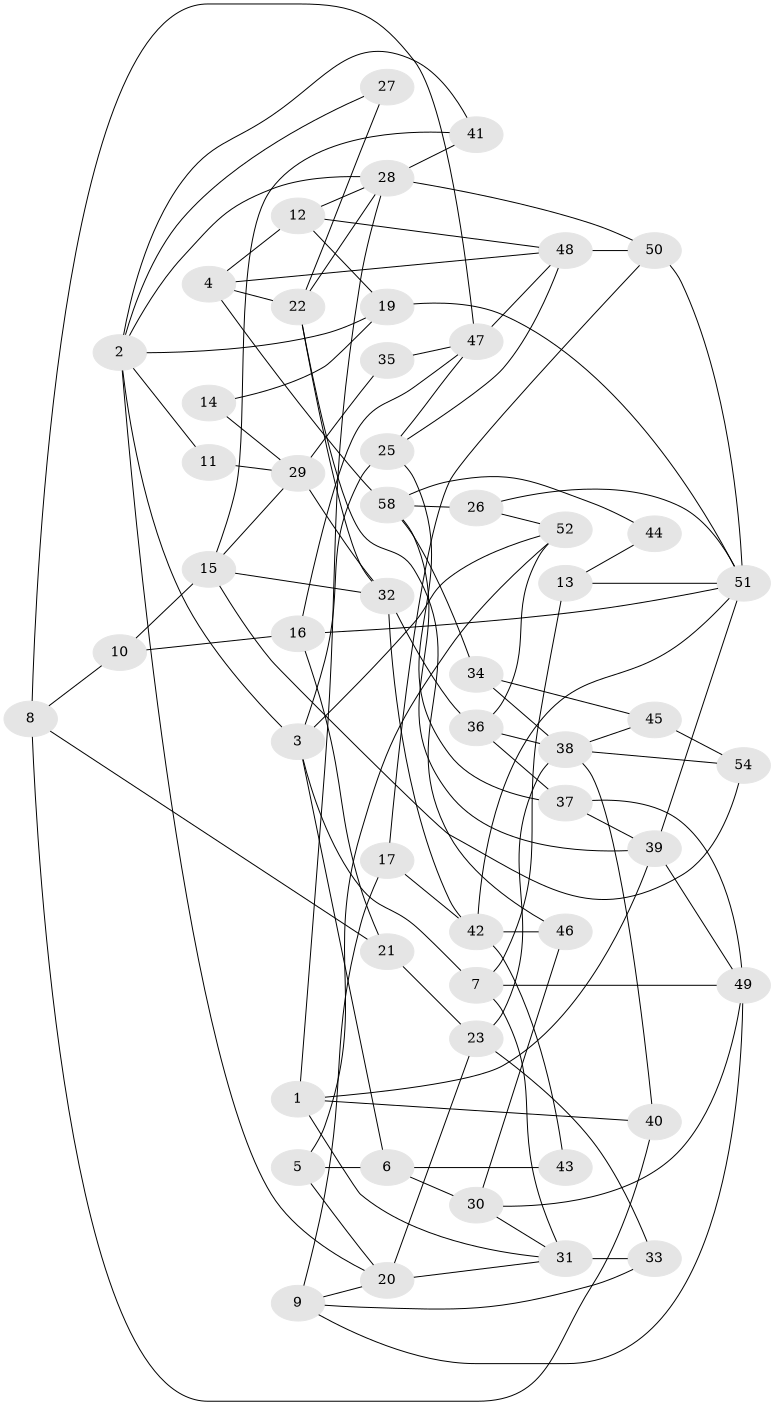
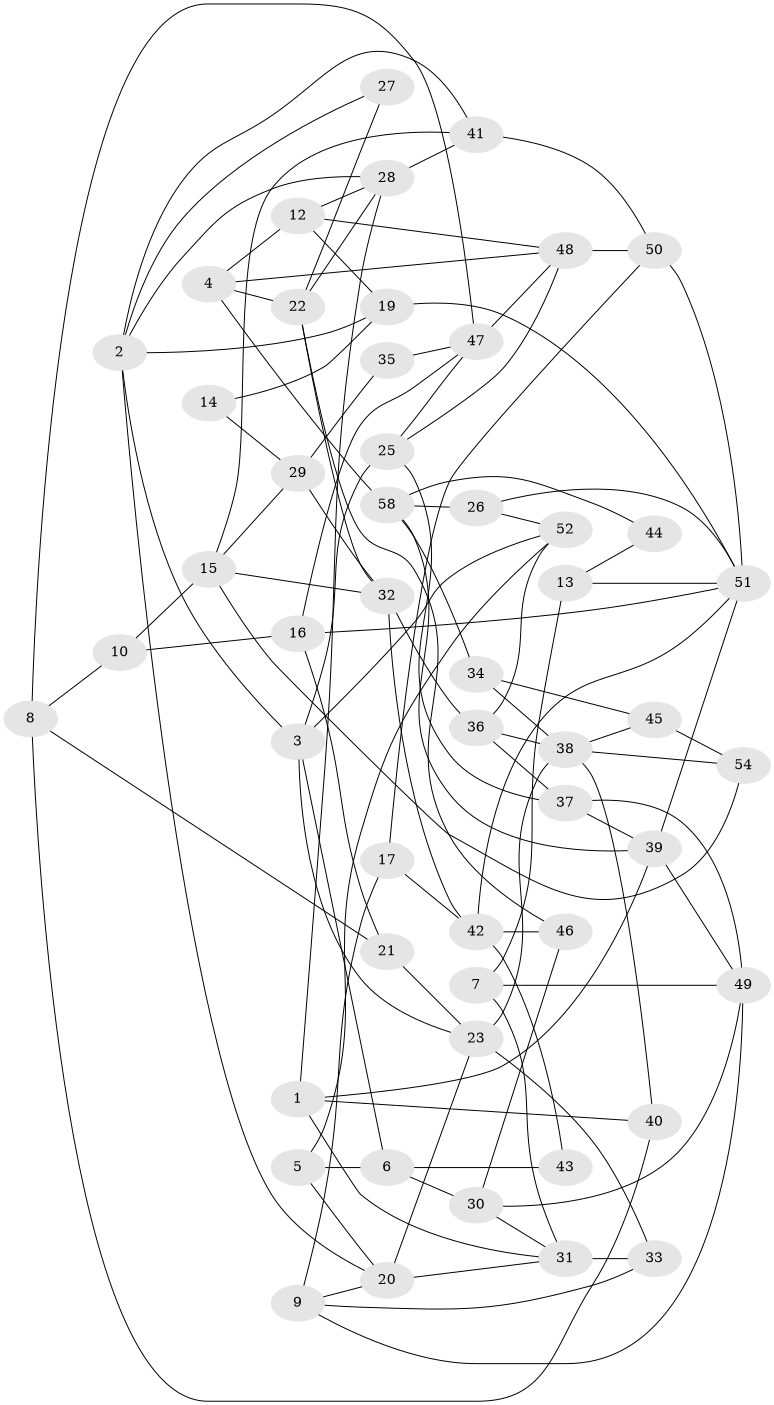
edge "28" -- "50": now "41" -- "50"
node "11": removed
edge "3" -- "7": now "3" -- "23"
